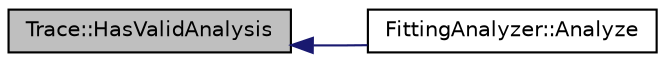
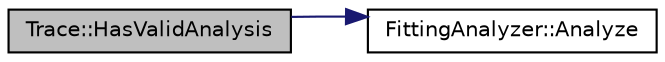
edge "FittingAnalyzer::Analyze" -> "Trace::HasValidAnalysis": reversed
